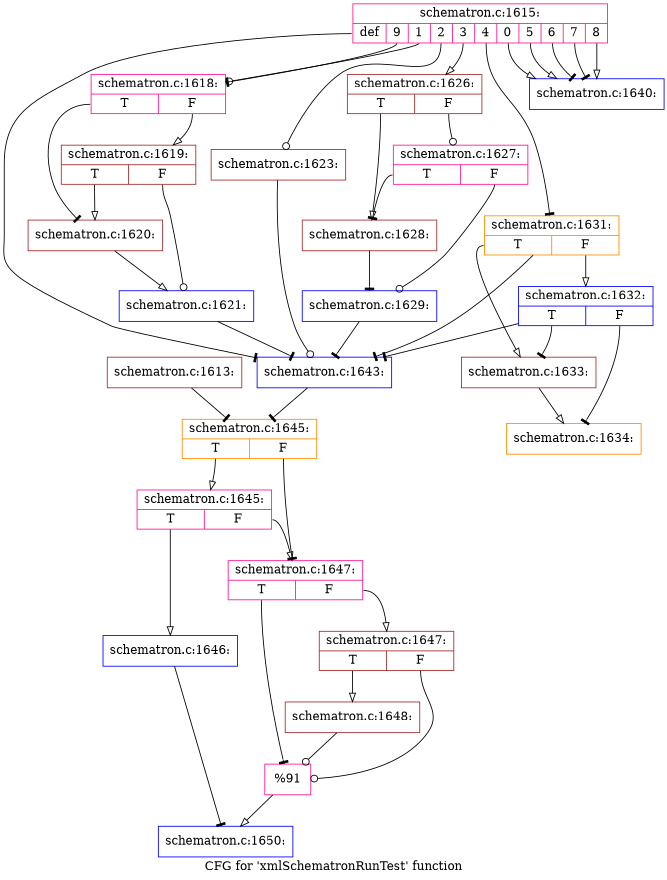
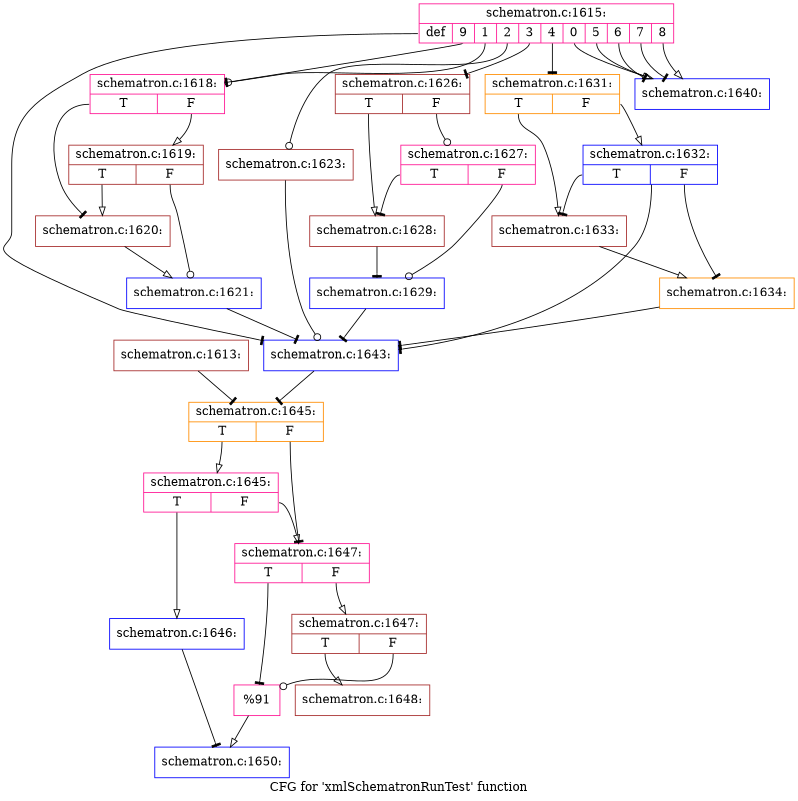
edge "schematron.c:1615:" -> "schematron.c:1626:": arrowhead onormal -> tee
edge "schematron.c:1631:" -> "schematron.c:1643:": now "schematron.c:1634:" -> "schematron.c:1643:"
edge "schematron.c:1648:" -> "%91": removed
